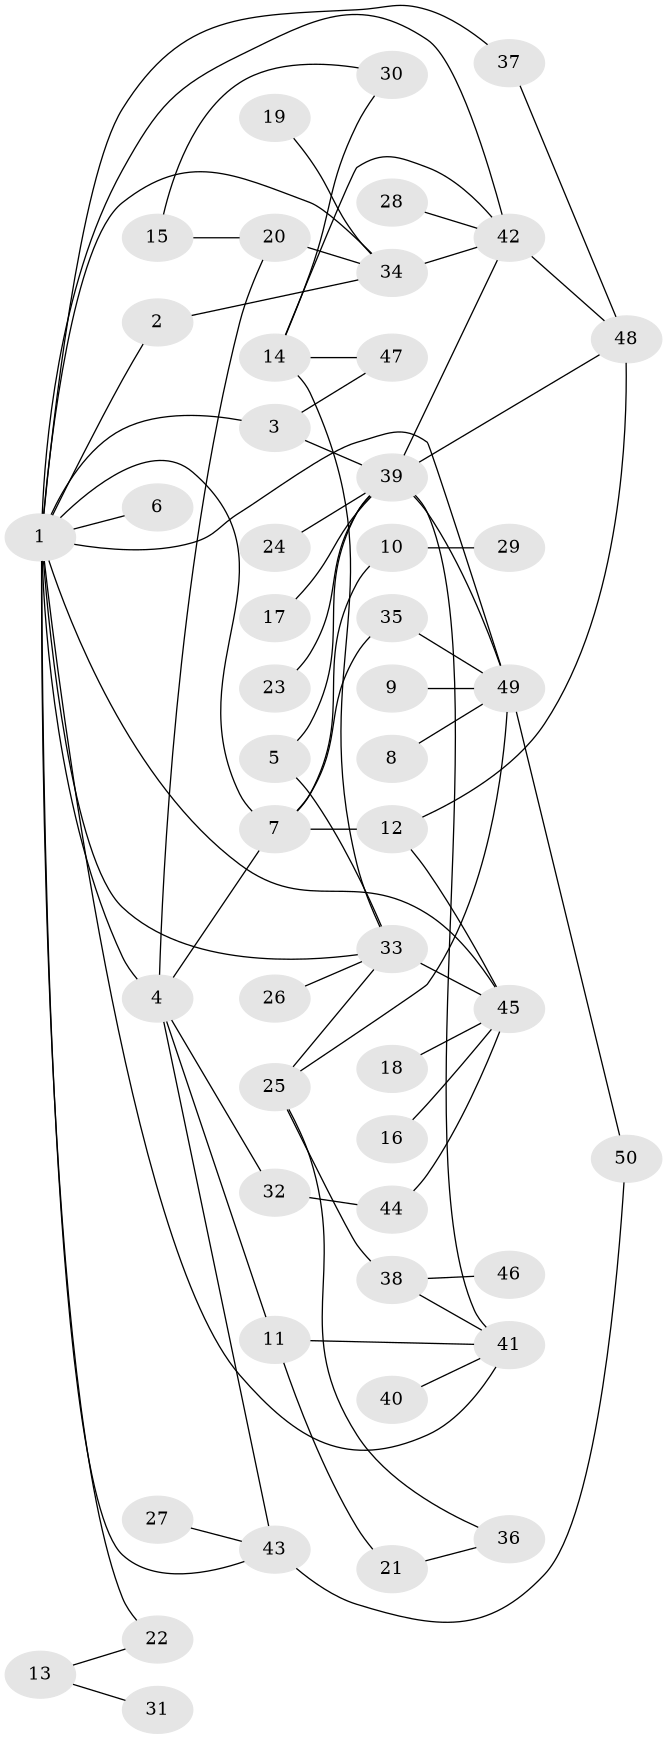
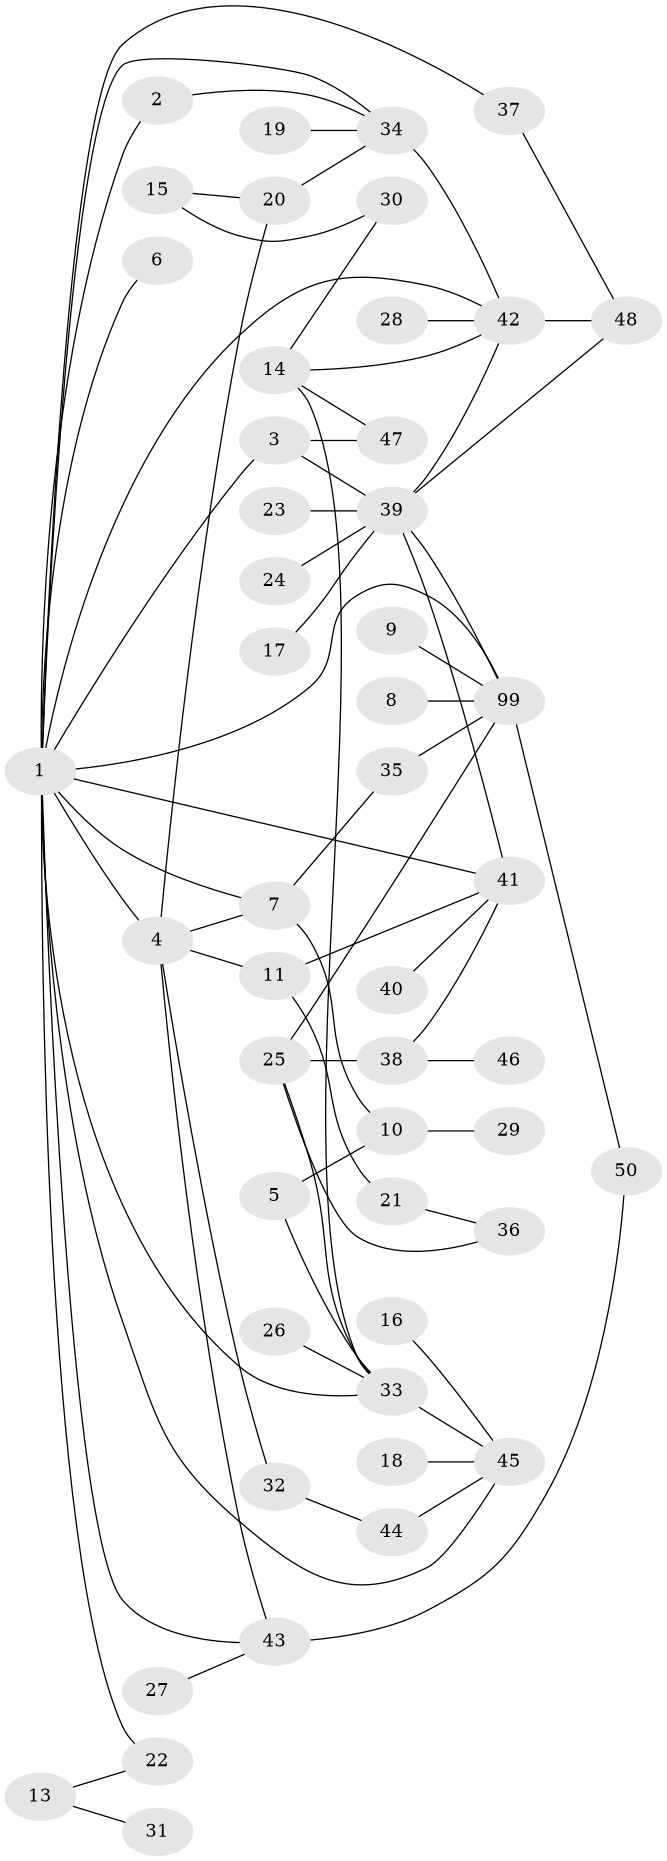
edge "39" -- "5": now "10" -- "5"
node "49": label "49" -> "99"
node "12": removed
